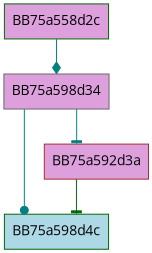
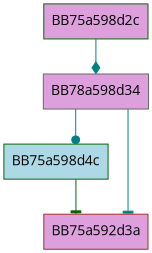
node "BB75a558d2c": label "BB75a558d2c" -> "BB75a598d2c"
node "BB75a598d34": label "BB75a598d34" -> "BB78a598d34"
edge "BB75a592d3a" -> "BB75a598d4c": reversed
